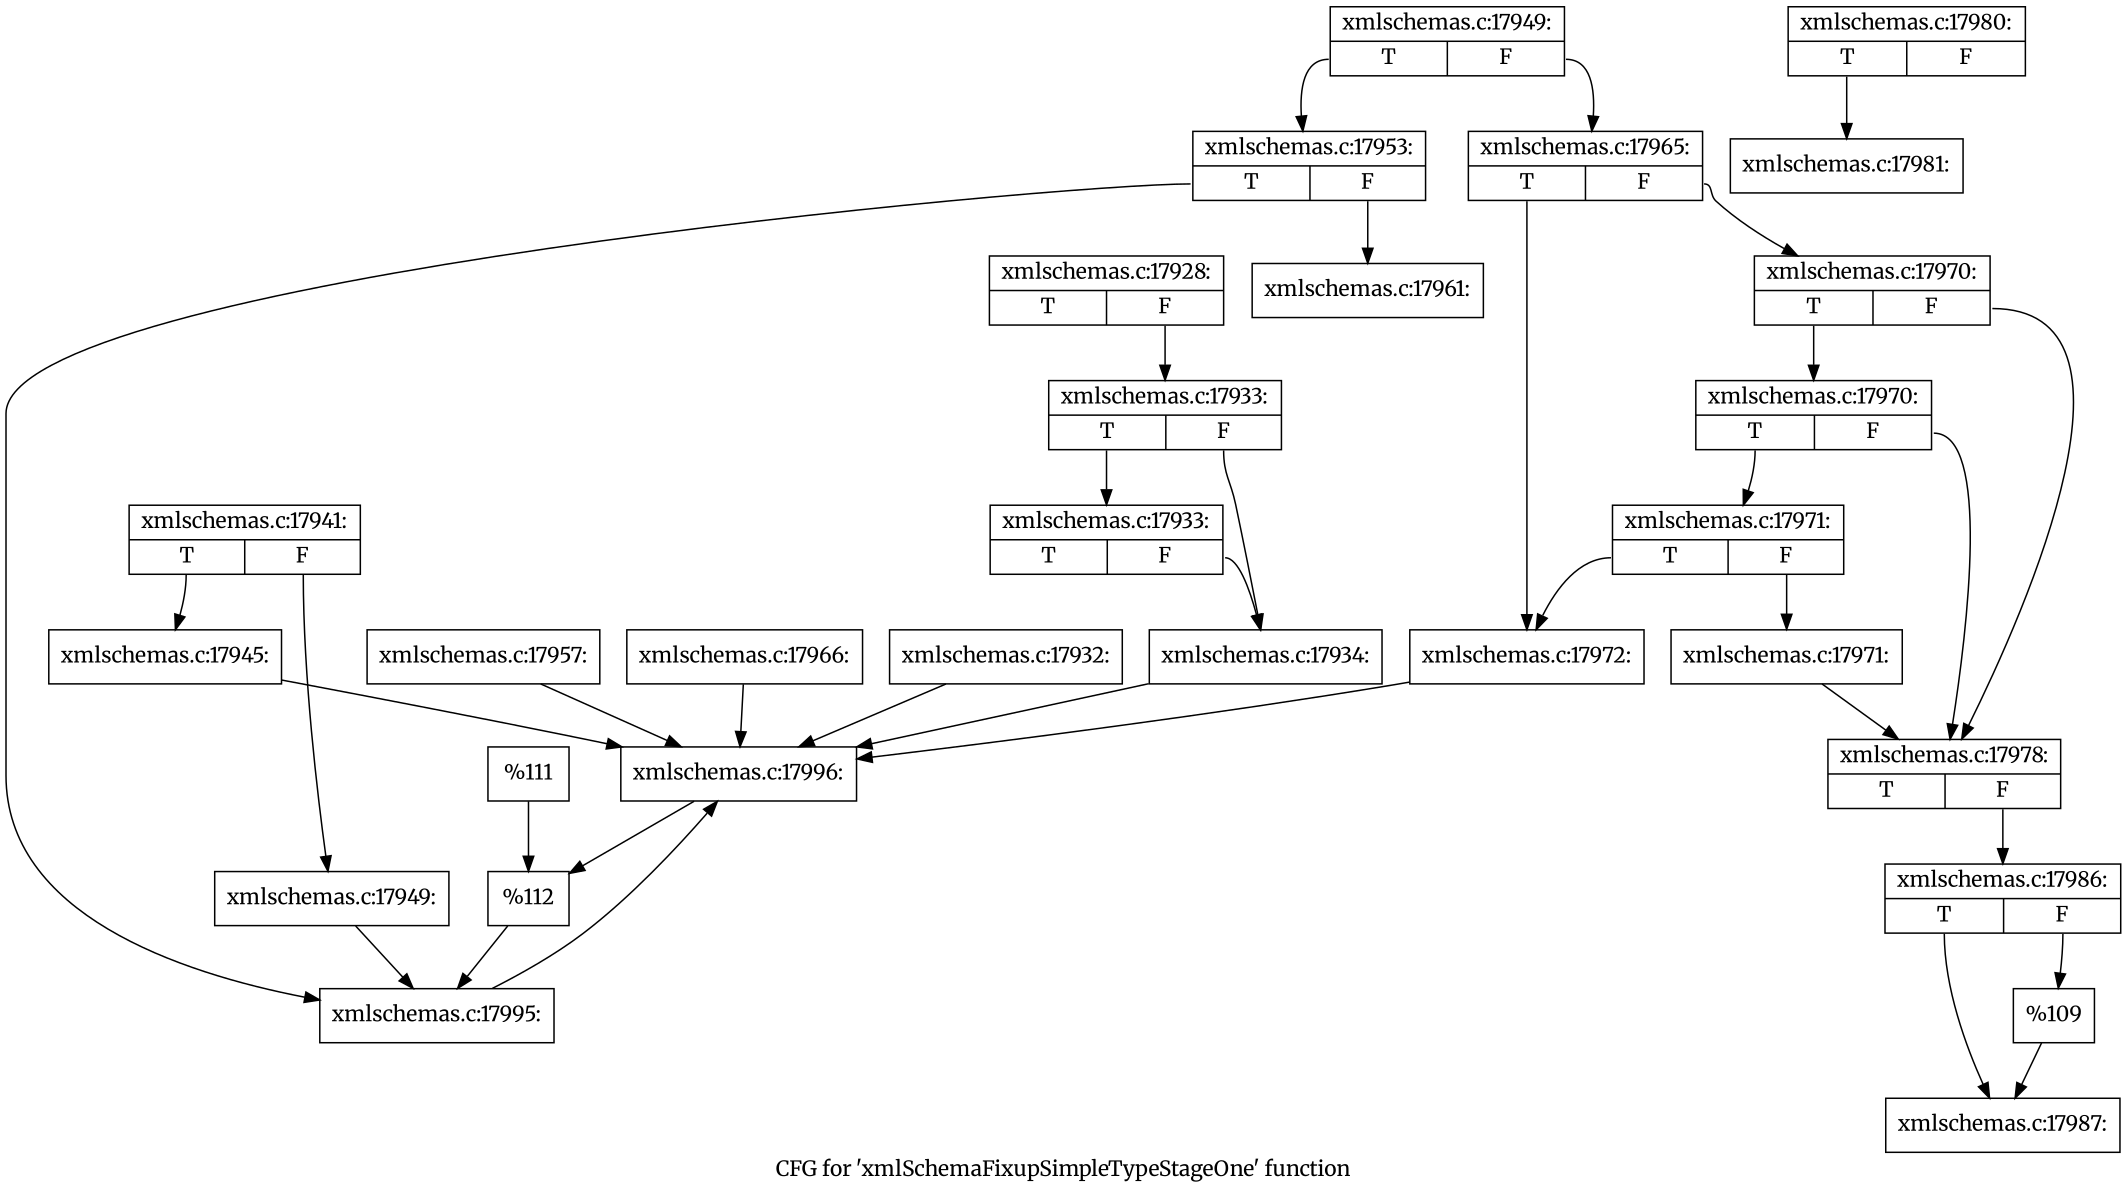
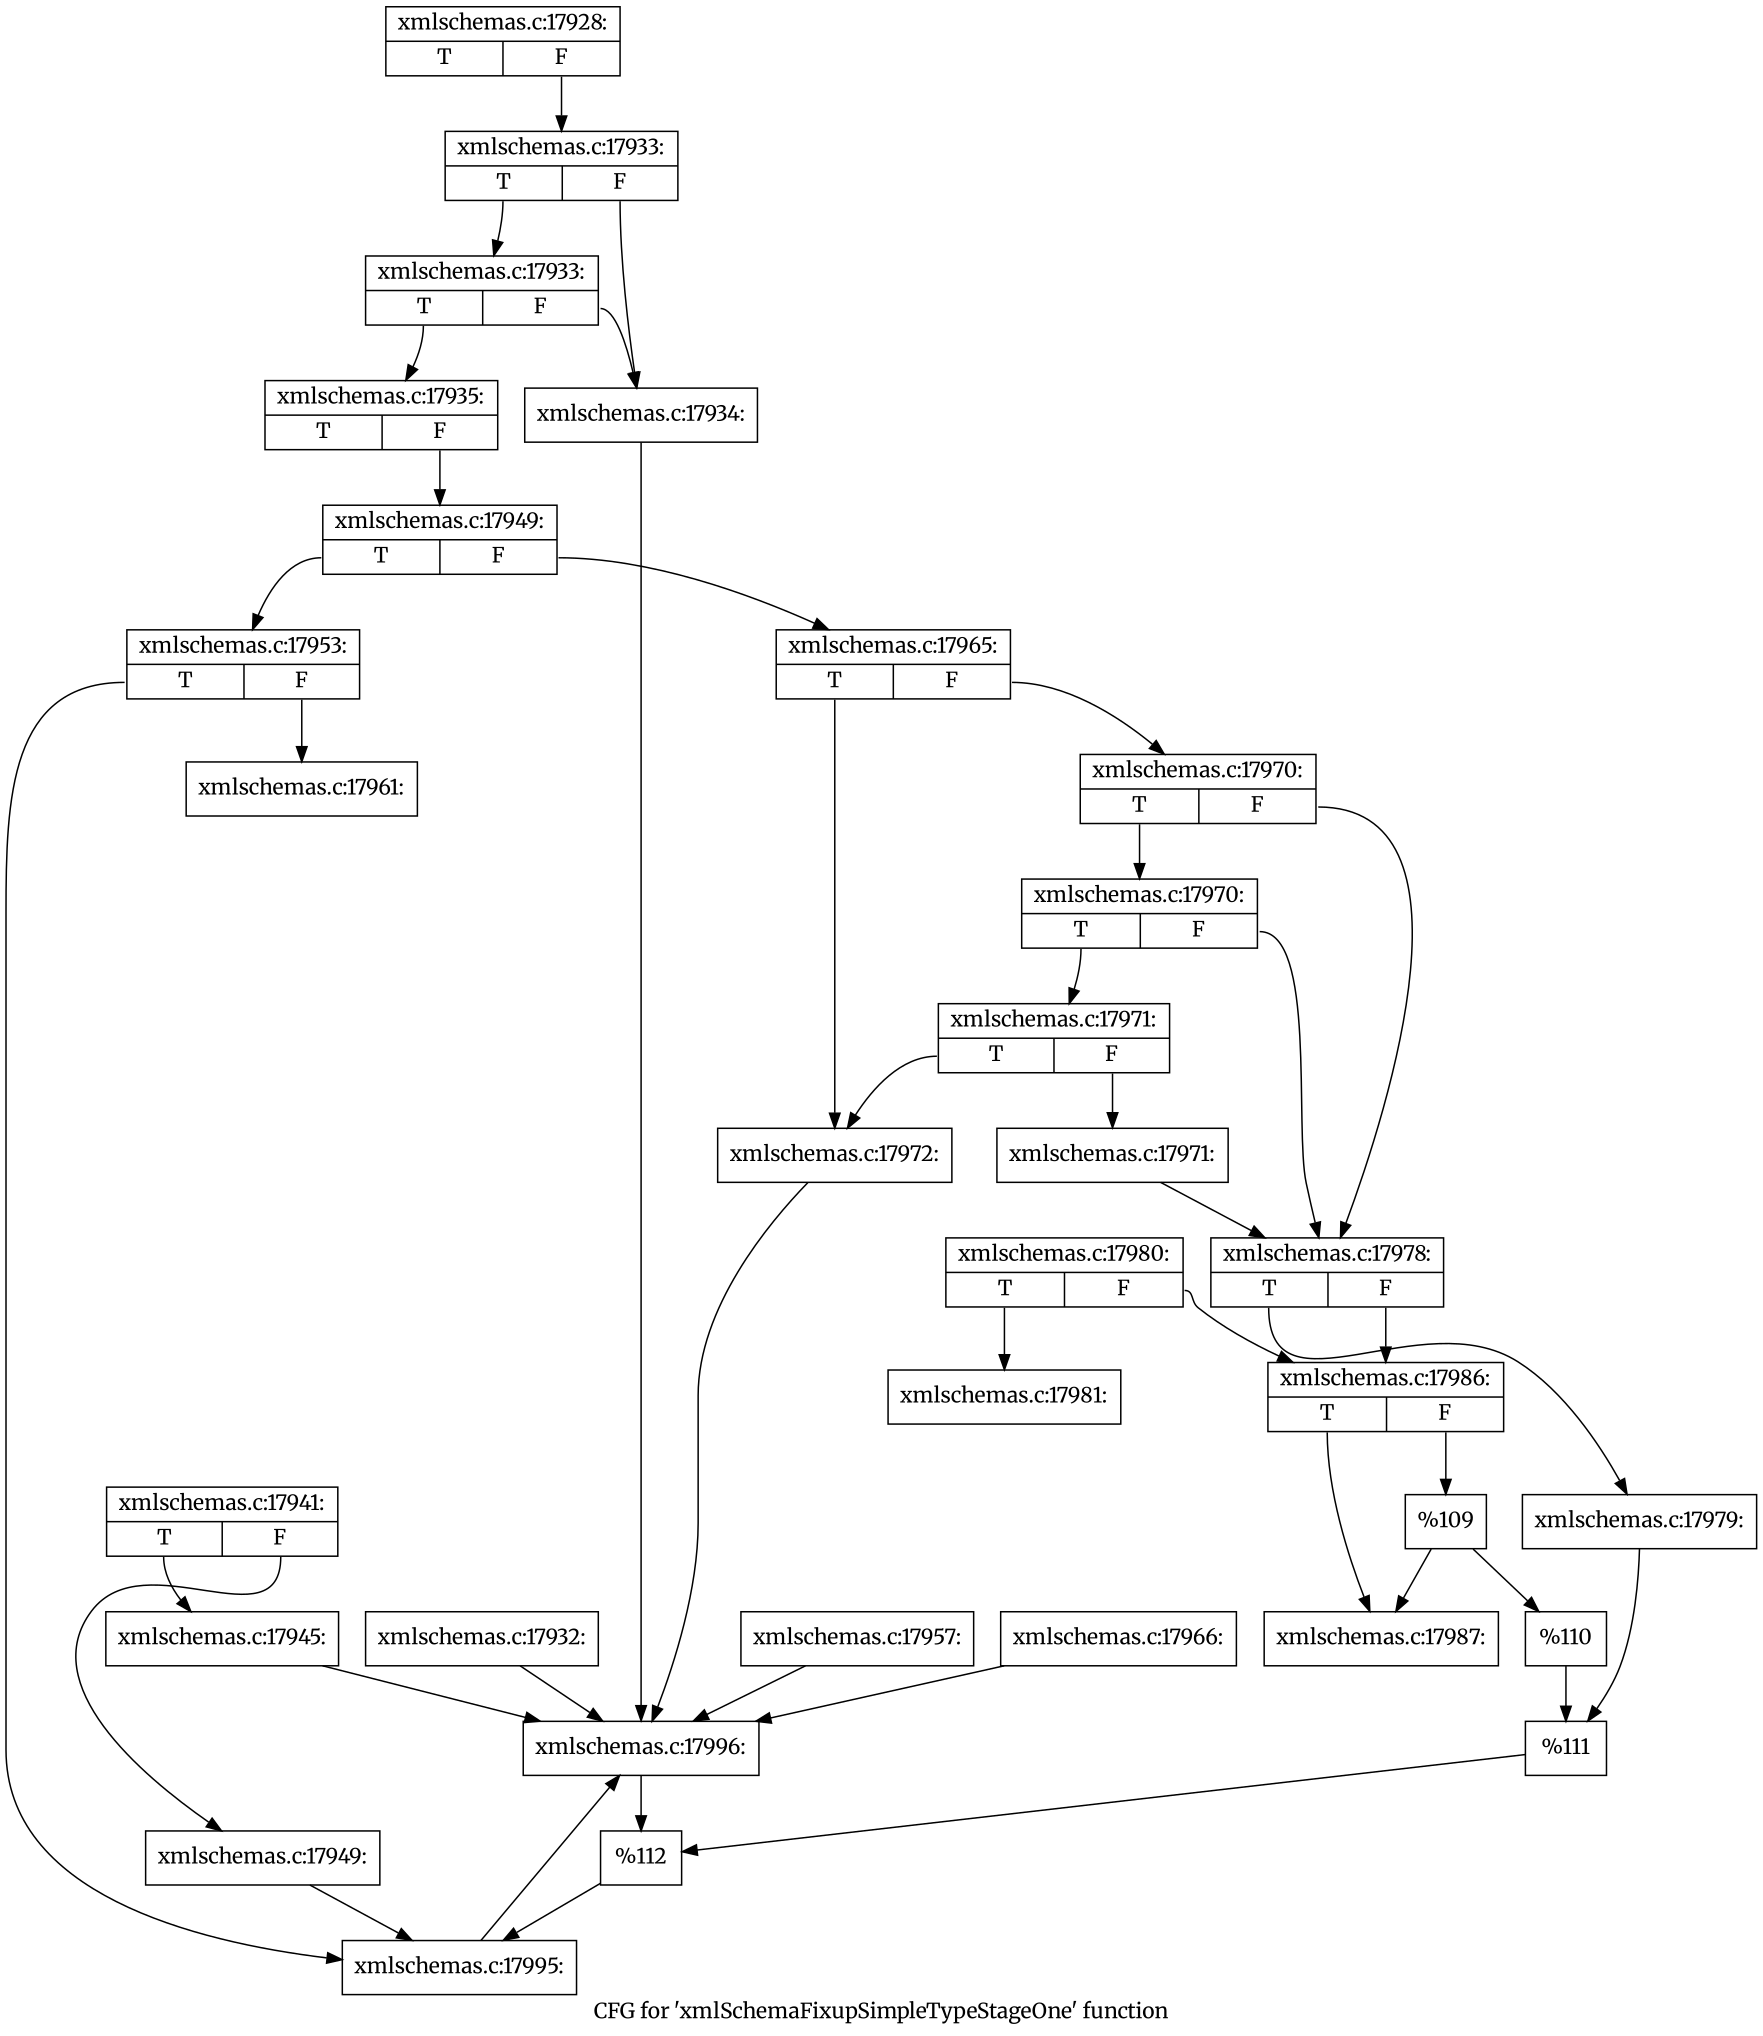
node "xmlschemas.c:17935:": added
edge "xmlschemas.c:17980:" -> "xmlschemas.c:17986:": added
node "xmlschemas.c:17979:": added
node "%110": added
